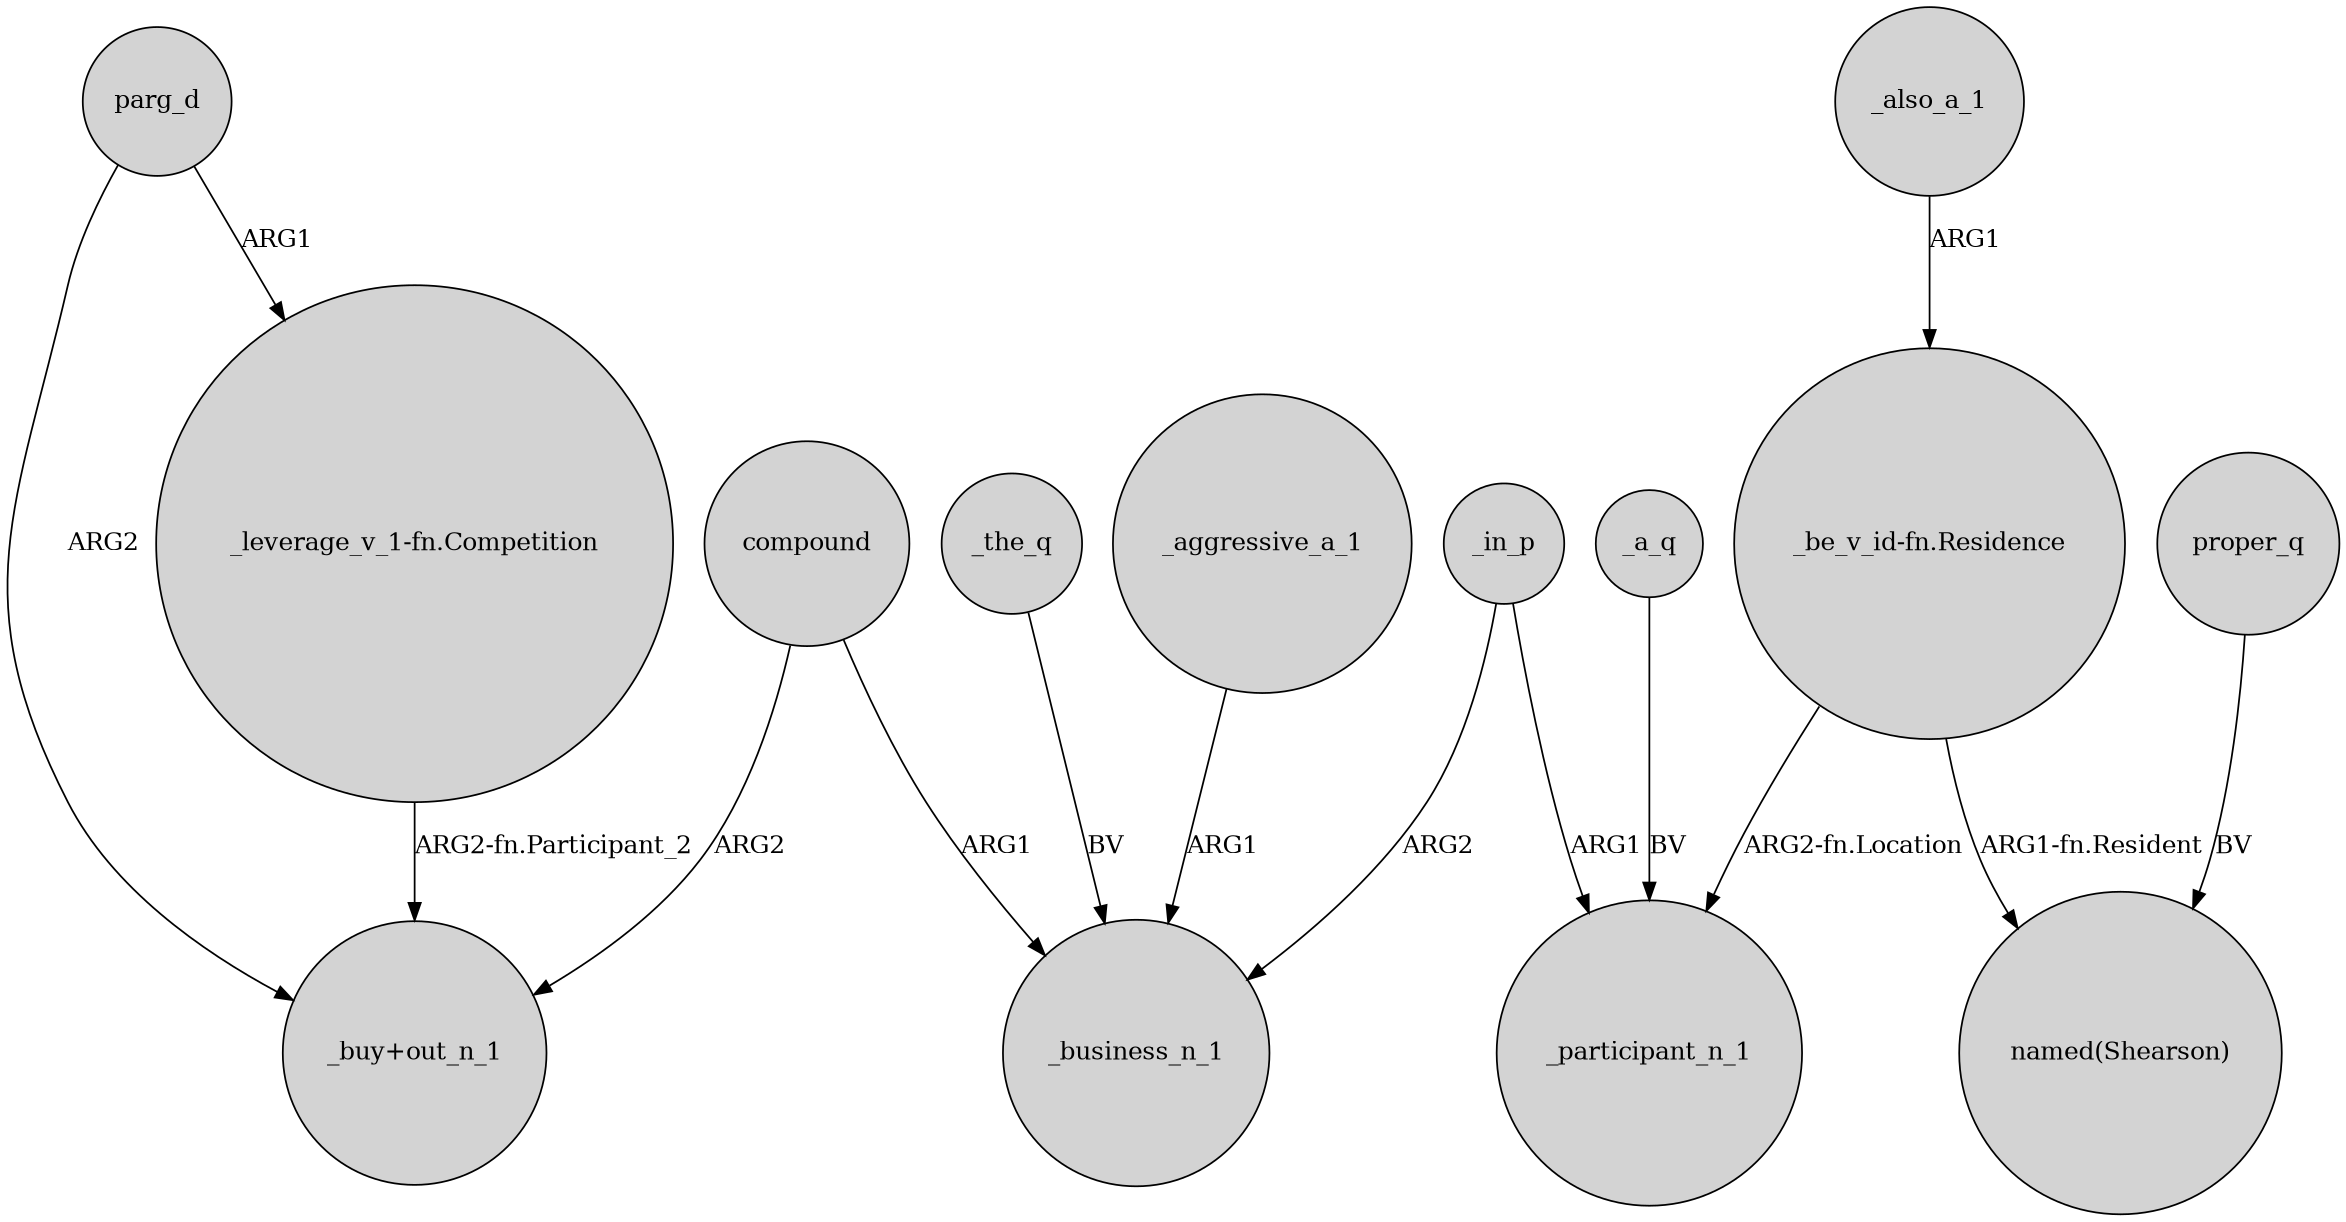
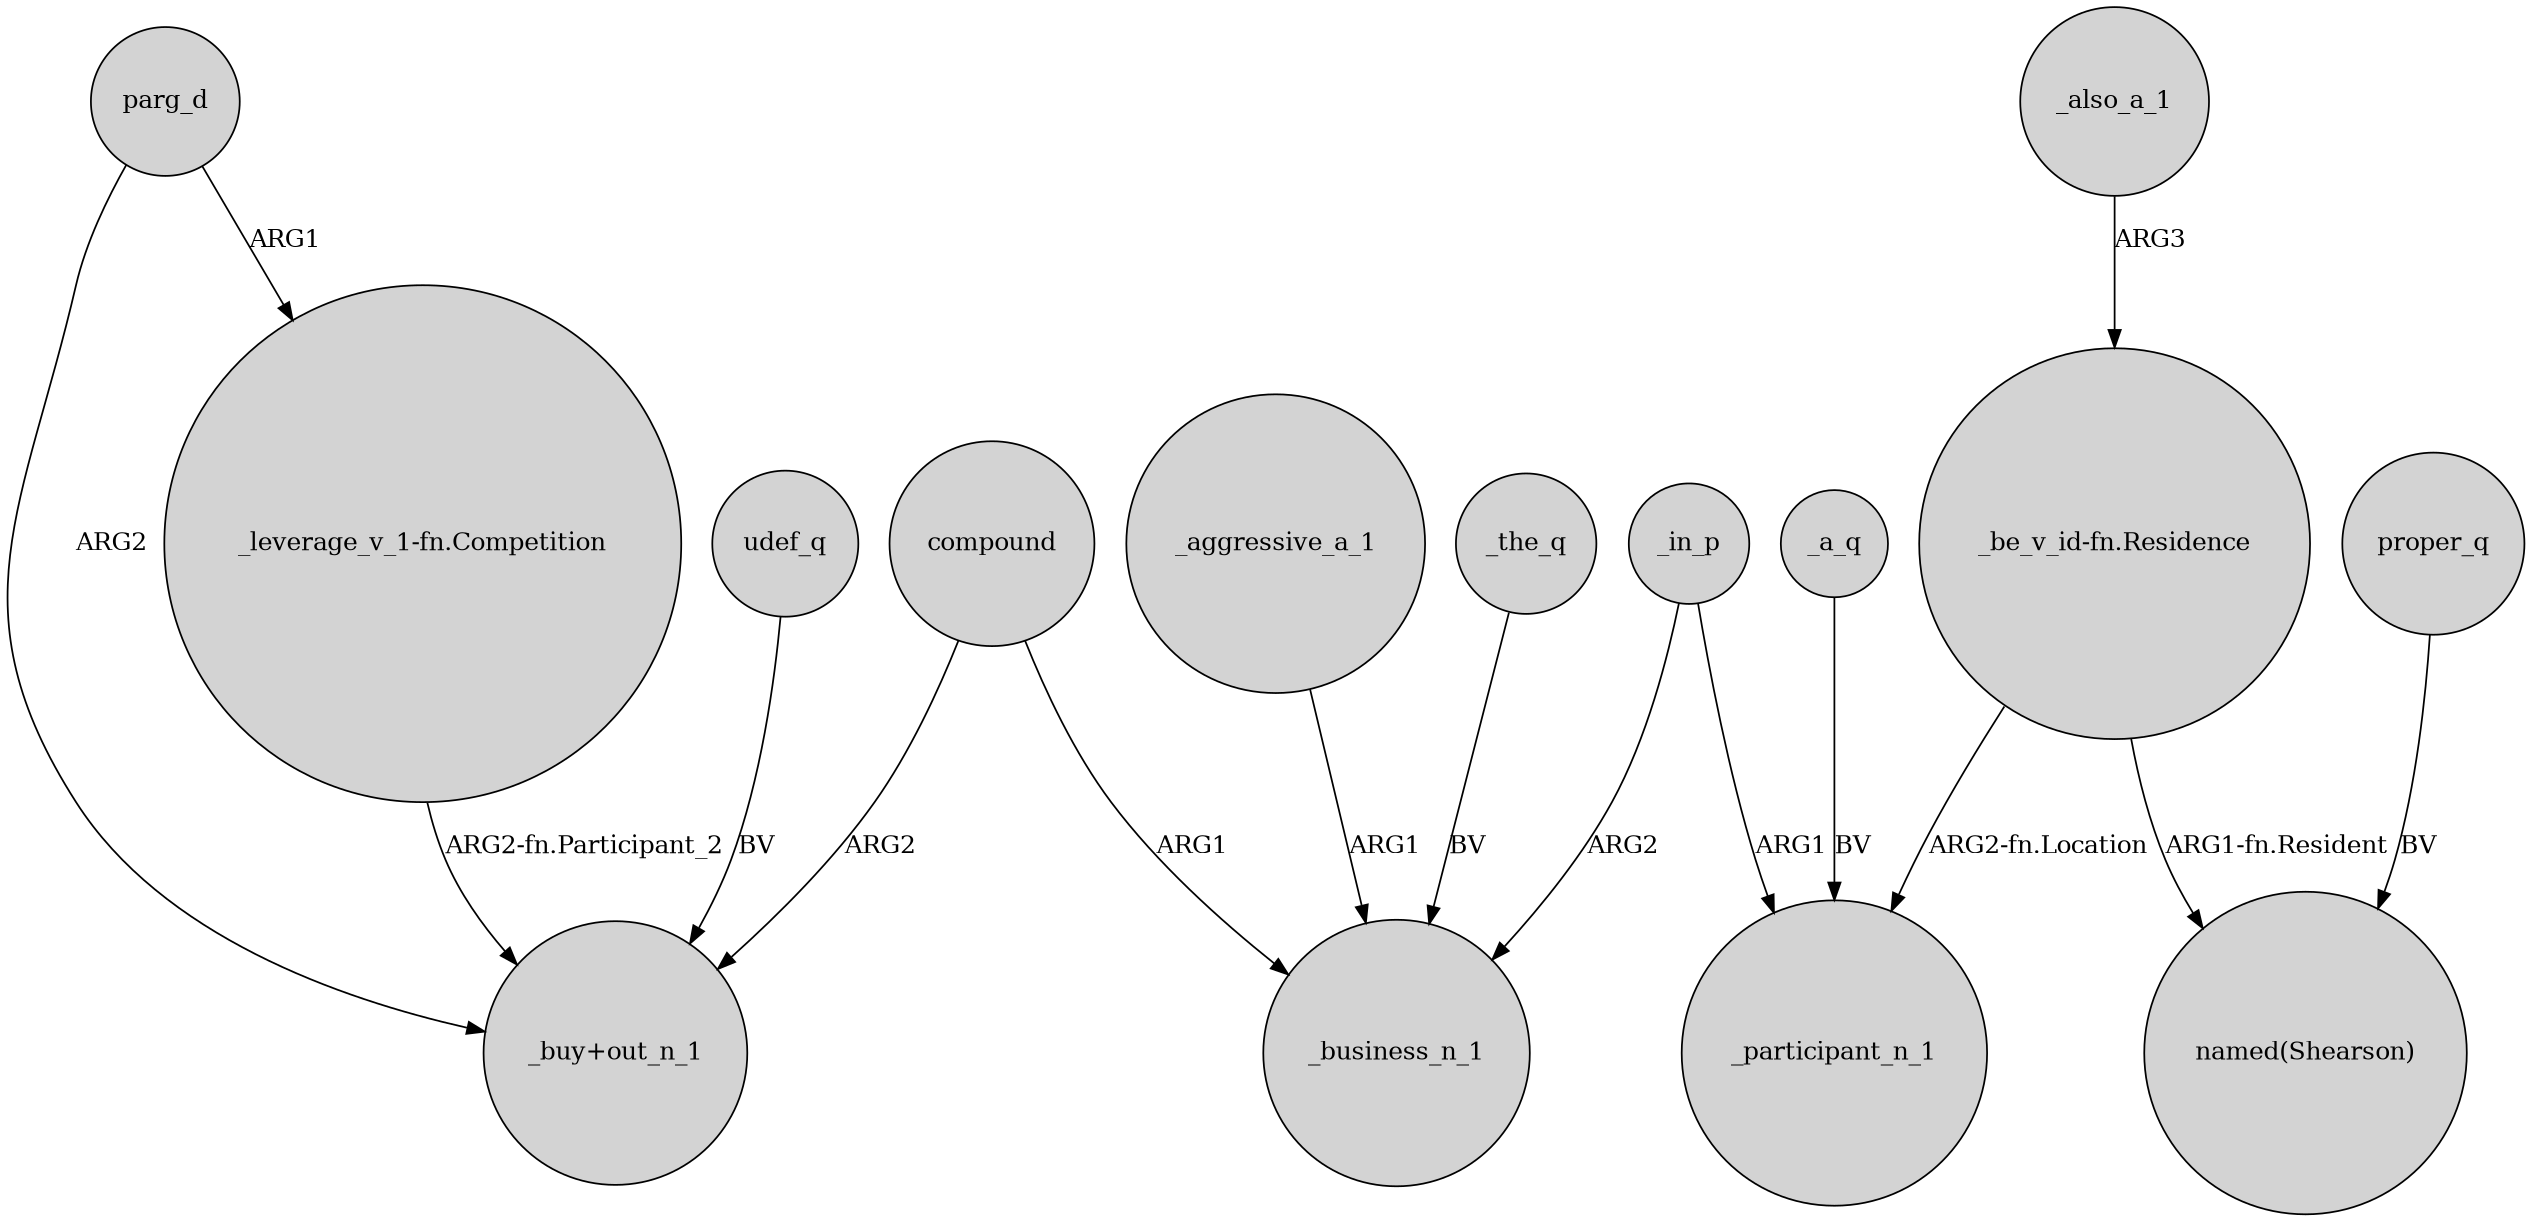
edge "_also_a_1" -> "_be_v_id-fn.Residence": label "ARG1" -> "ARG3"
node "udef_q": added
